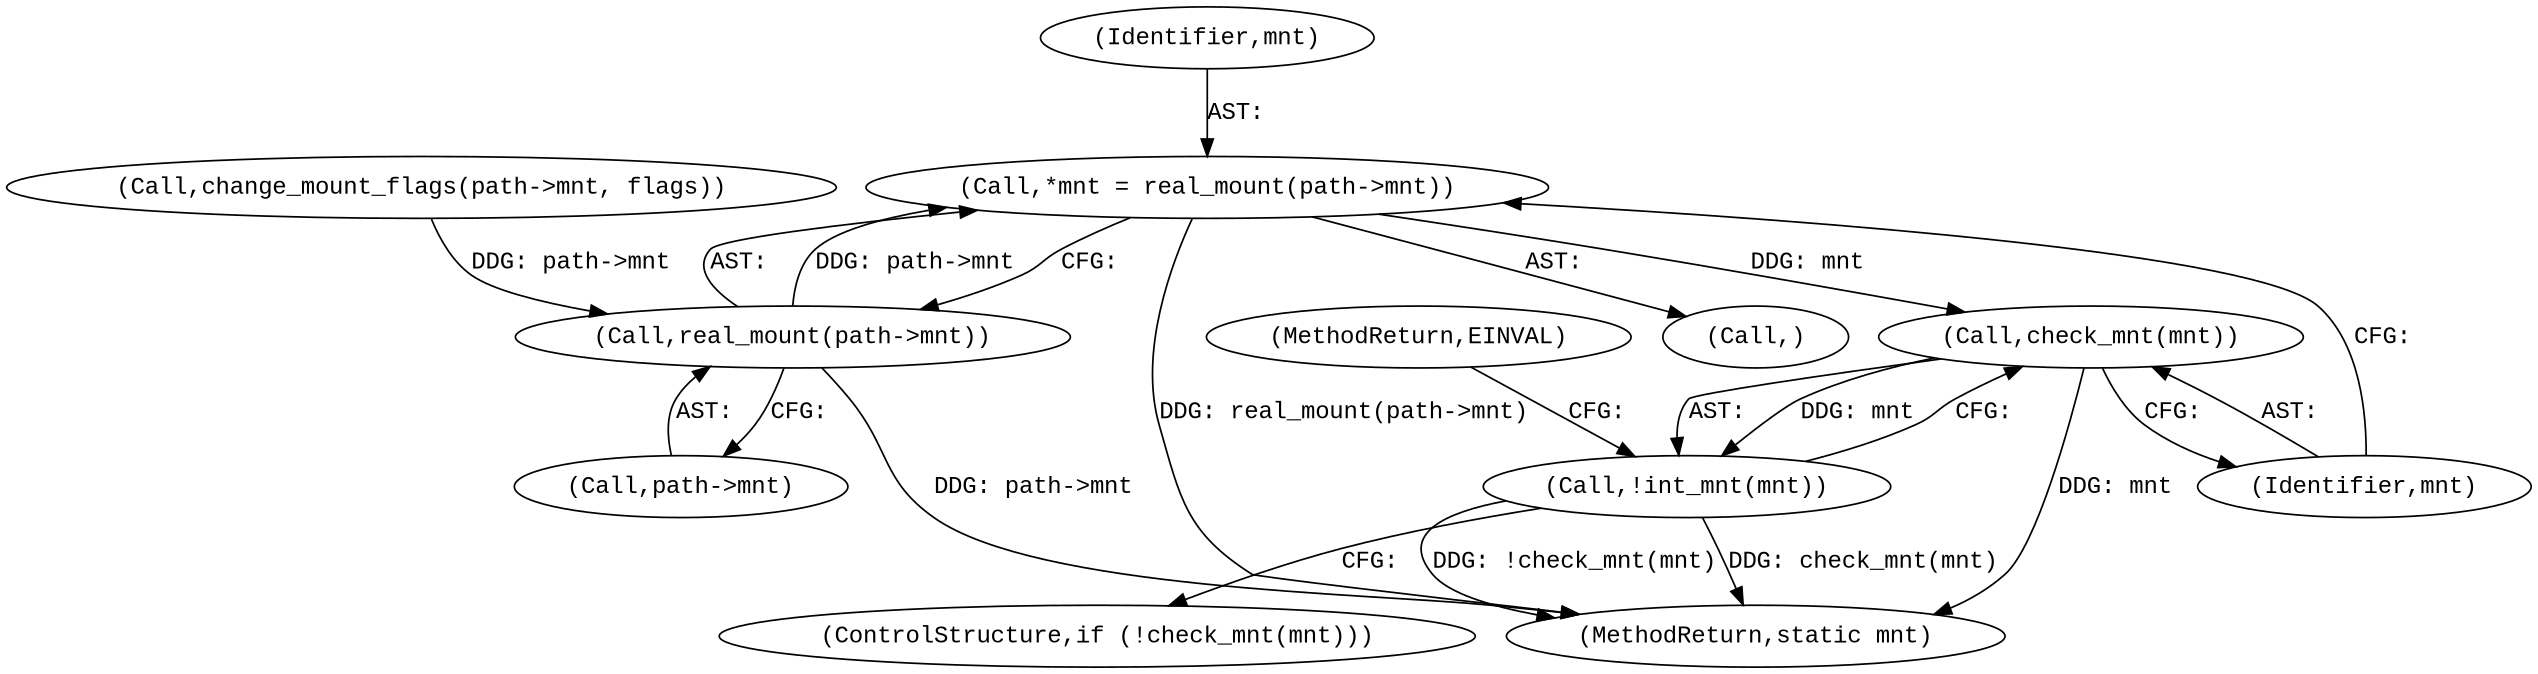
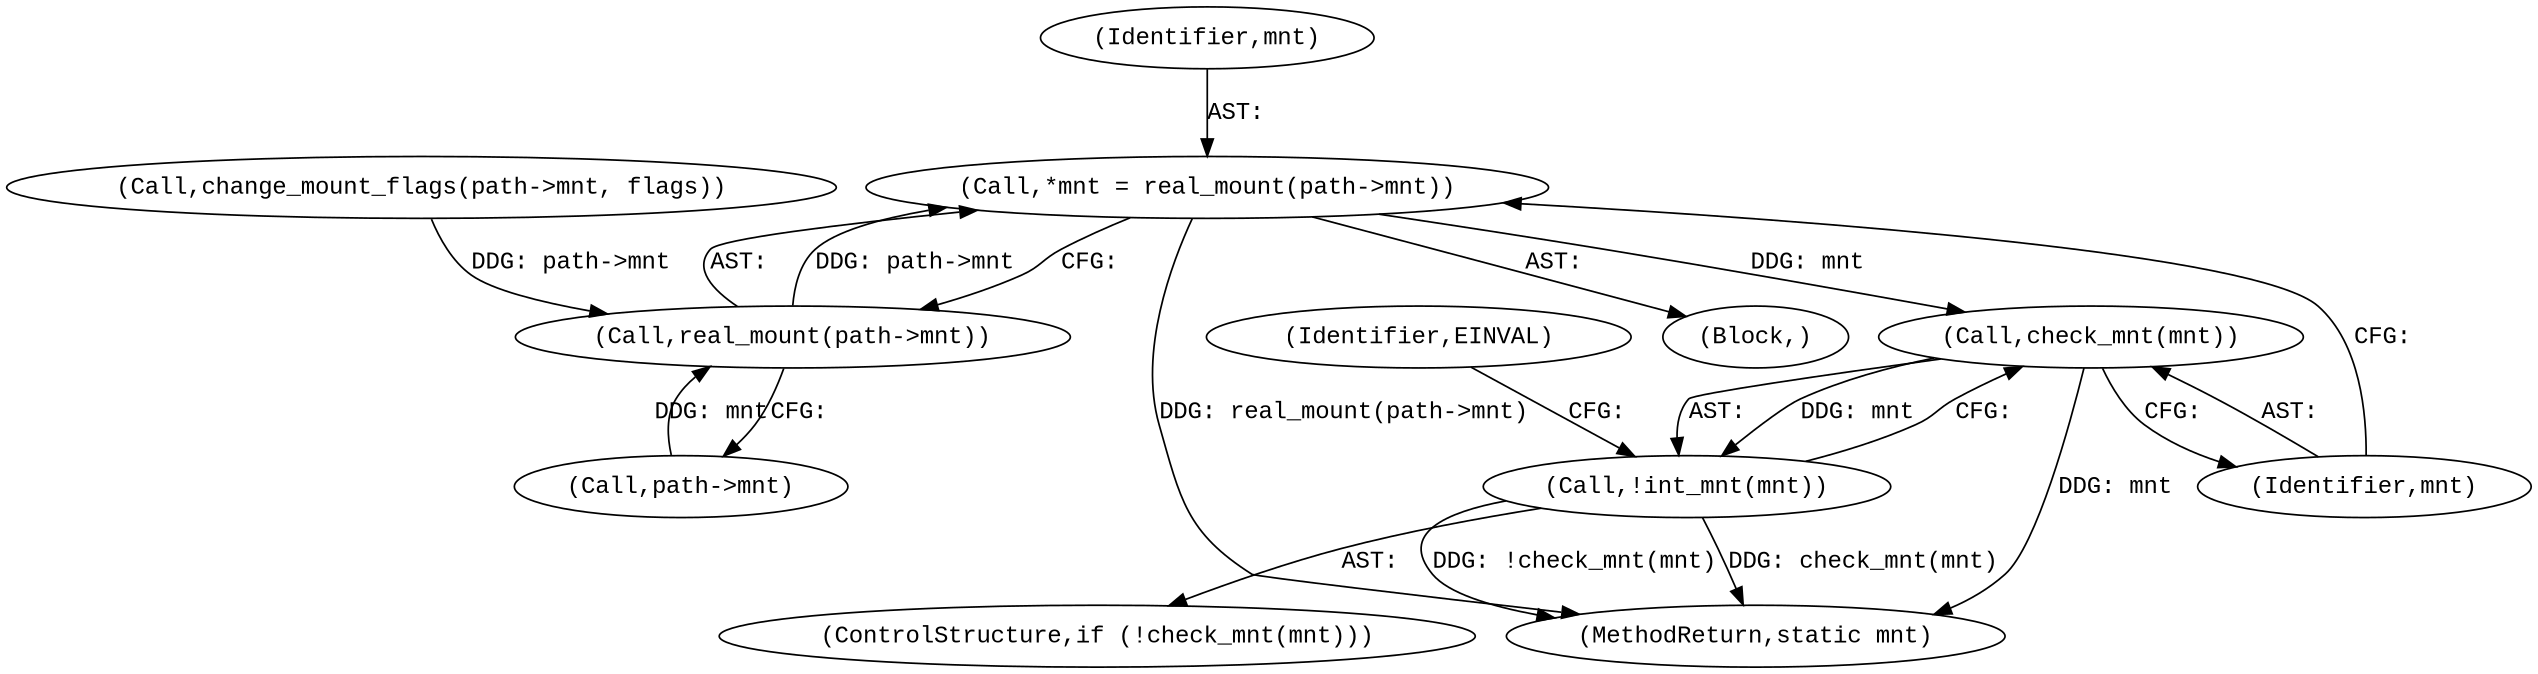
node "(MethodReturn,EINVAL)": label "(MethodReturn,EINVAL)" -> "(Identifier,EINVAL)"
node "(Call,)": label "(Call,)" -> "(Block,)"
edge "(Call,path->mnt)" -> "(Call,real_mount(path->mnt))": label "AST: " -> "DDG: mnt"
edge "(Call,!int_mnt(mnt))" -> "(ControlStructure,if (!check_mnt(mnt)))": label "CFG: " -> "AST: "
edge "(Call,real_mount(path->mnt))" -> "(MethodReturn,static mnt)": removed, label "DDG: path->mnt"
